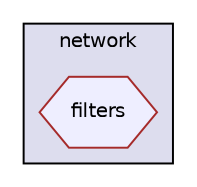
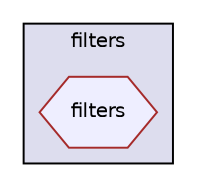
cluster "network": label "network" -> "filters"
